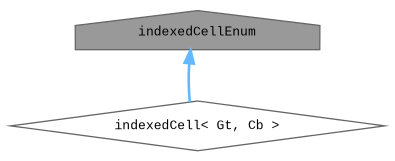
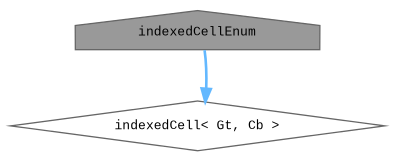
edge "indexedCell< Gt, Cb >" -> "indexedCellEnum": reversed
